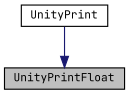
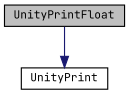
edge "UnityPrint" -> "UnityPrintFloat": reversed
